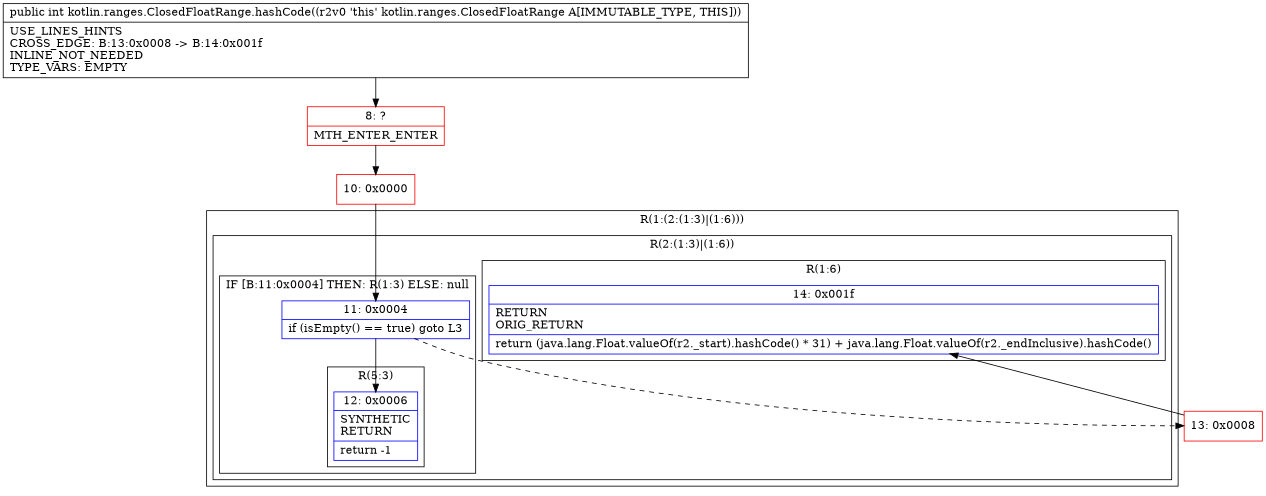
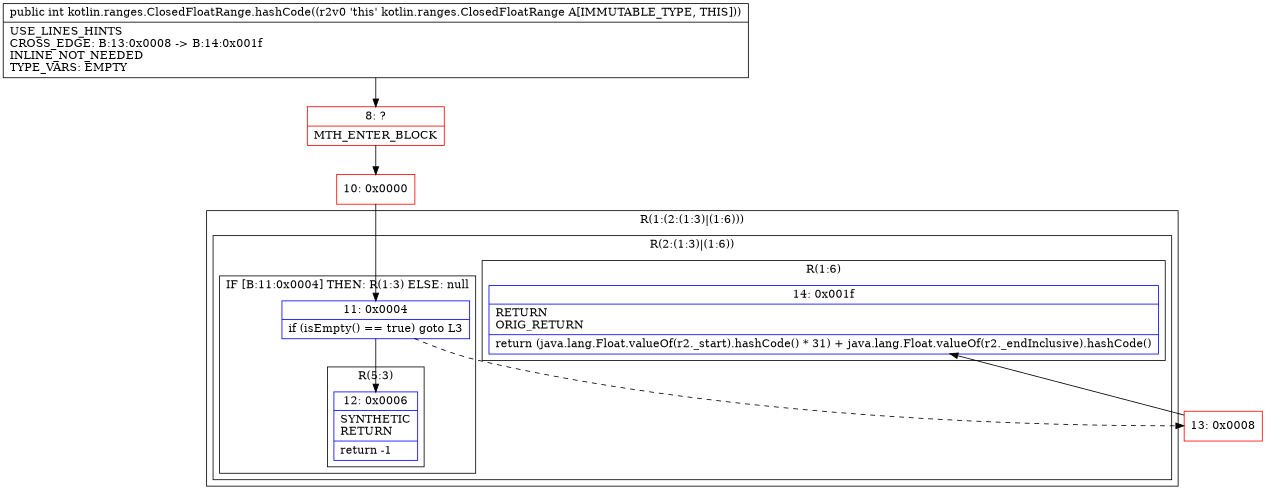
node "8: ?": text "MTH_ENTER_ENTER" -> "MTH_ENTER_BLOCK"
